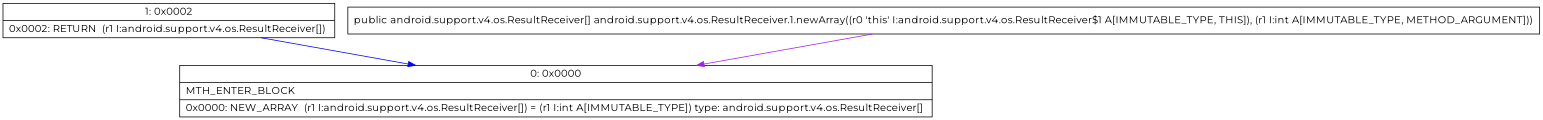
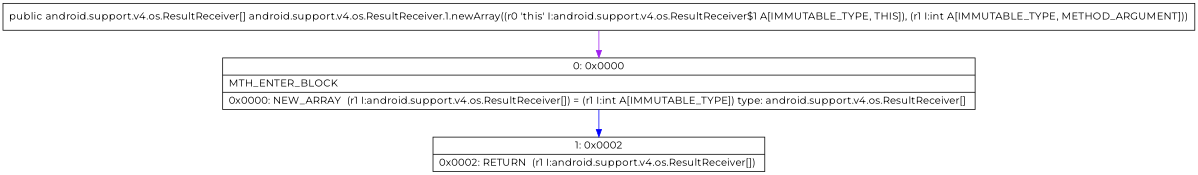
edge "1: 0x0002" -> "0: 0x0000": reversed
